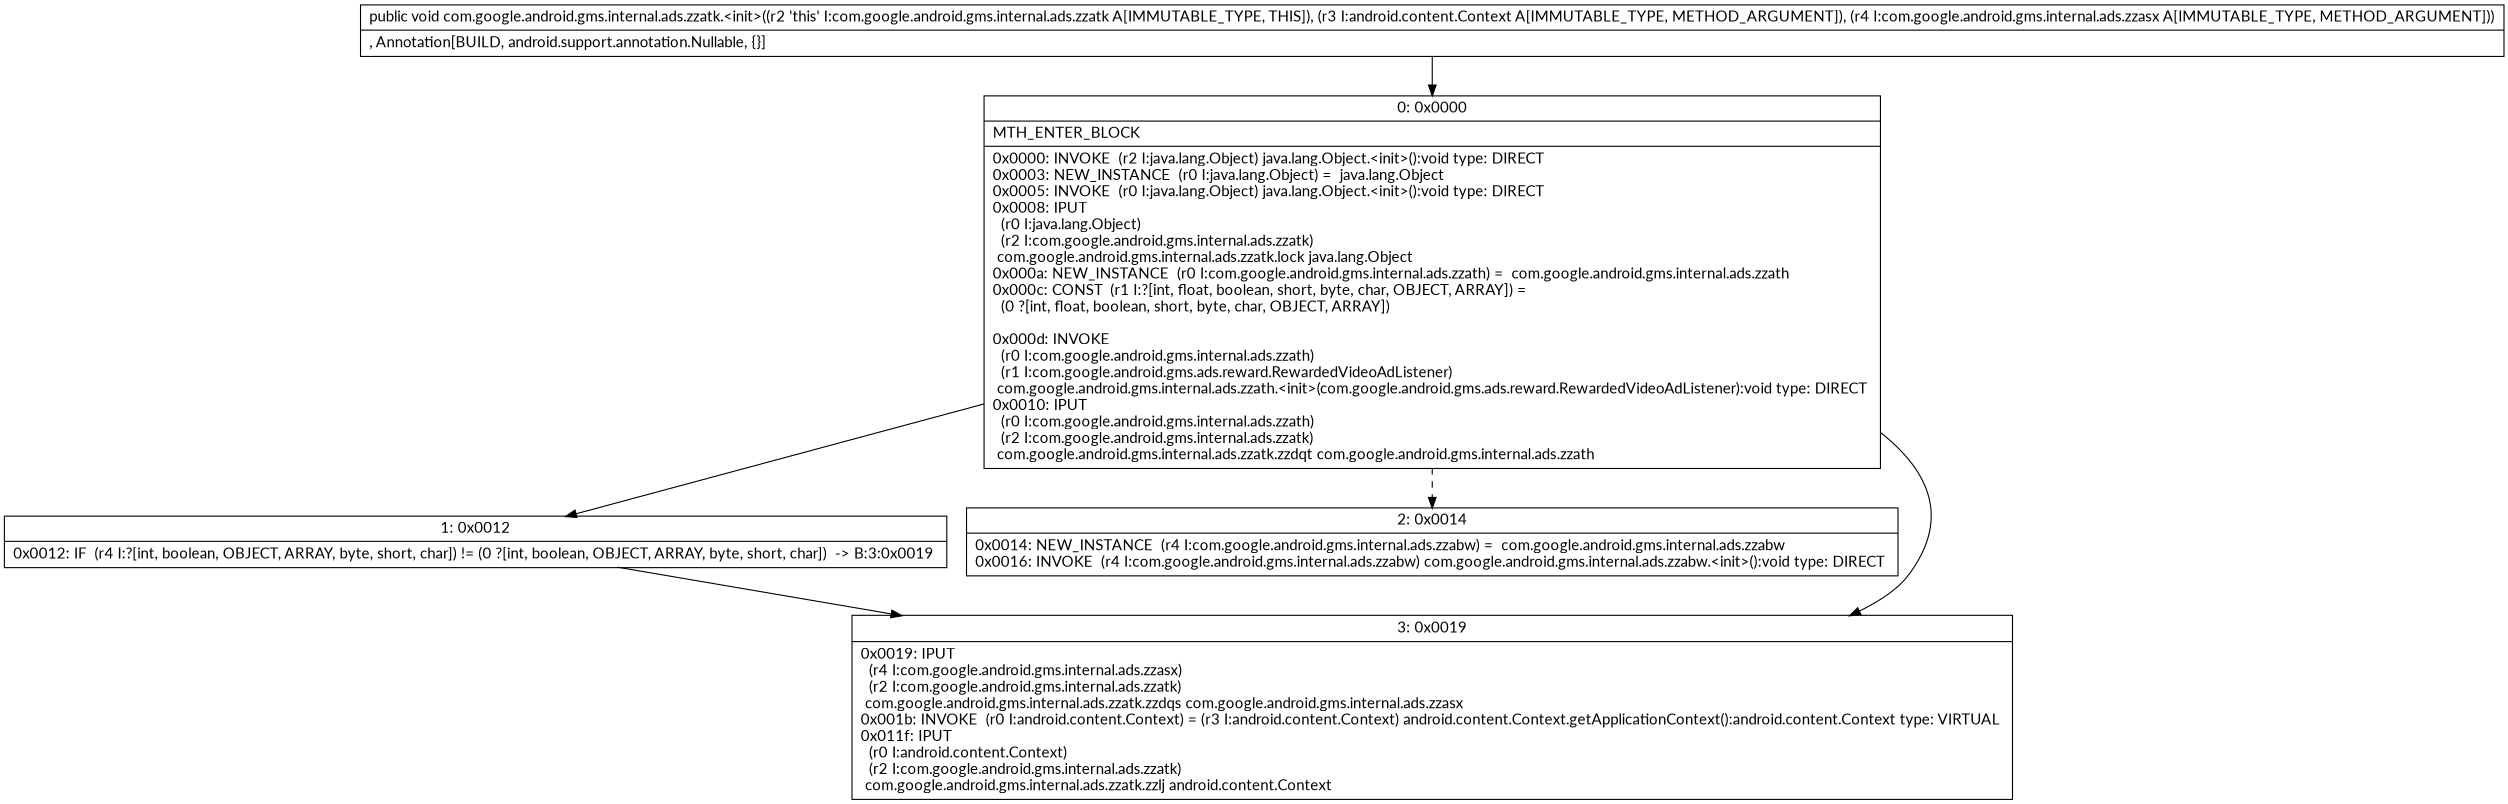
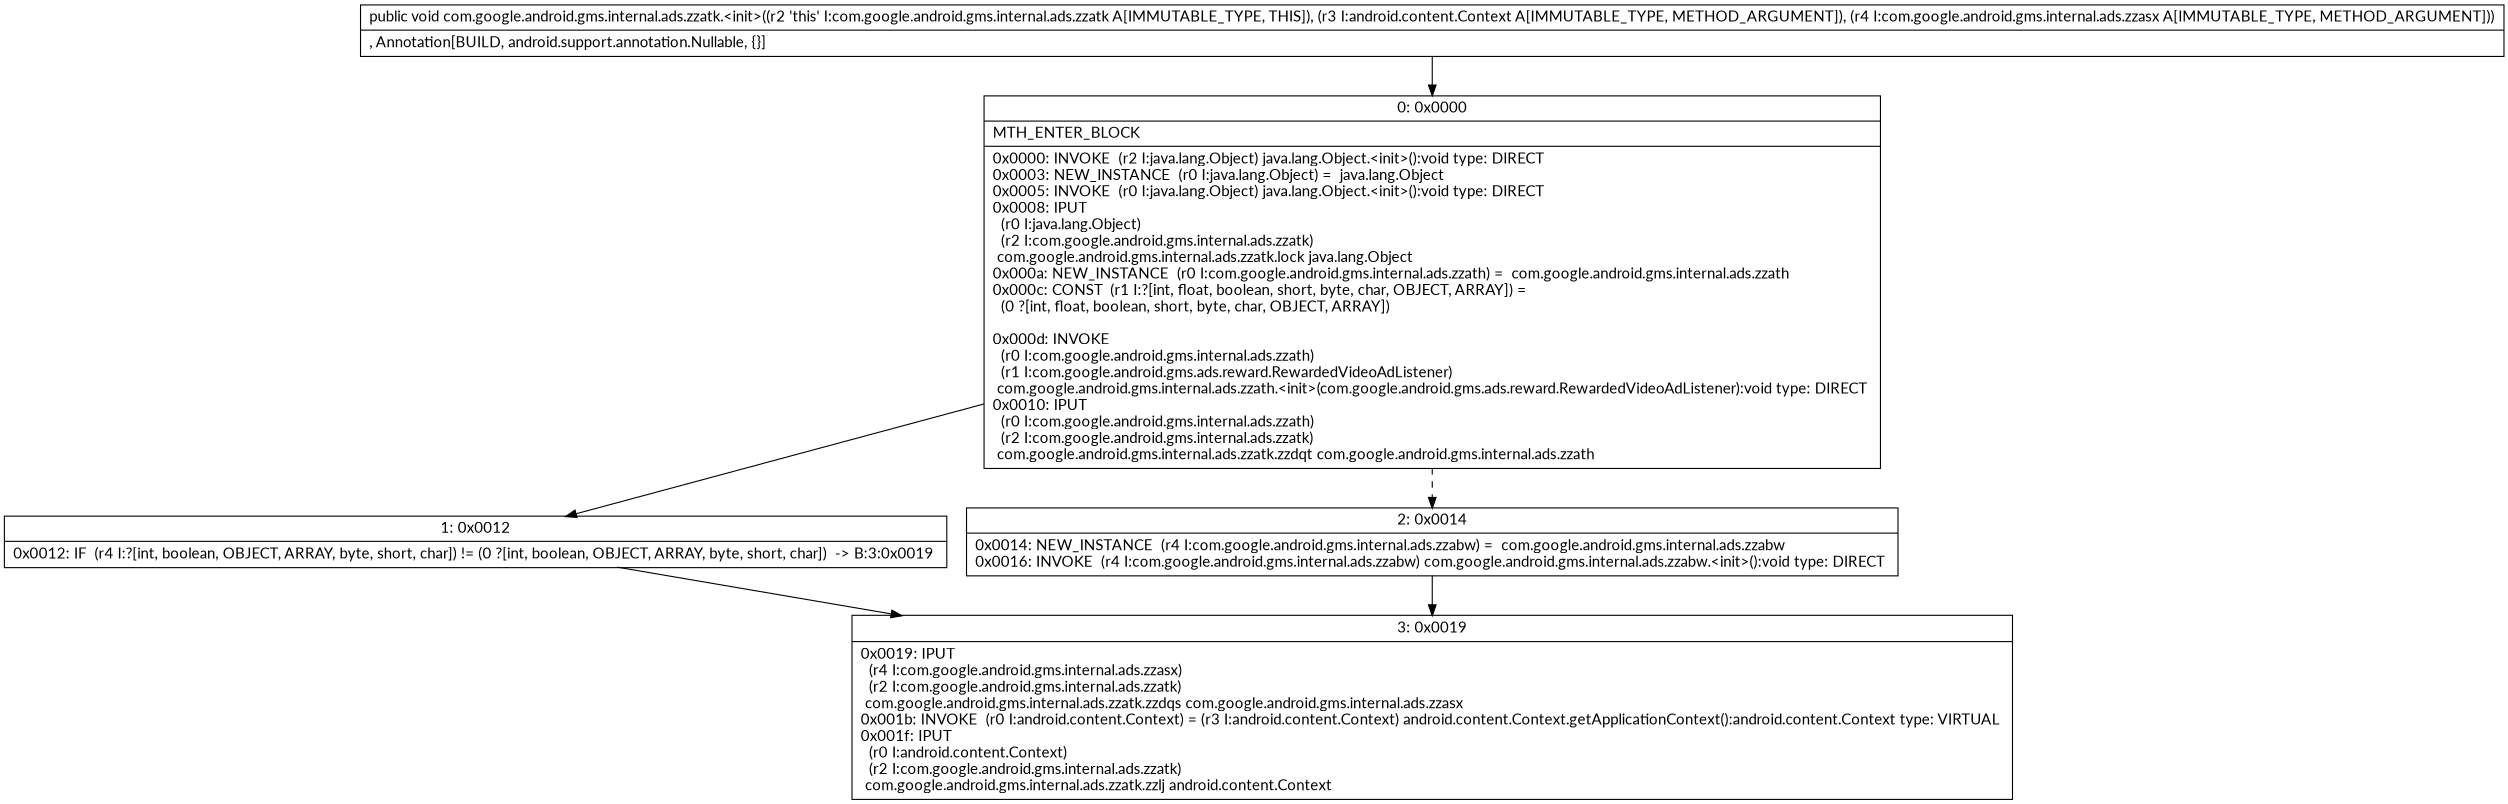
edge "0: 0x0000" -> "3: 0x0019": now "2: 0x0014" -> "3: 0x0019"
node "3: 0x0019": text "0x011f: IPUT" -> "0x001f: IPUT"
